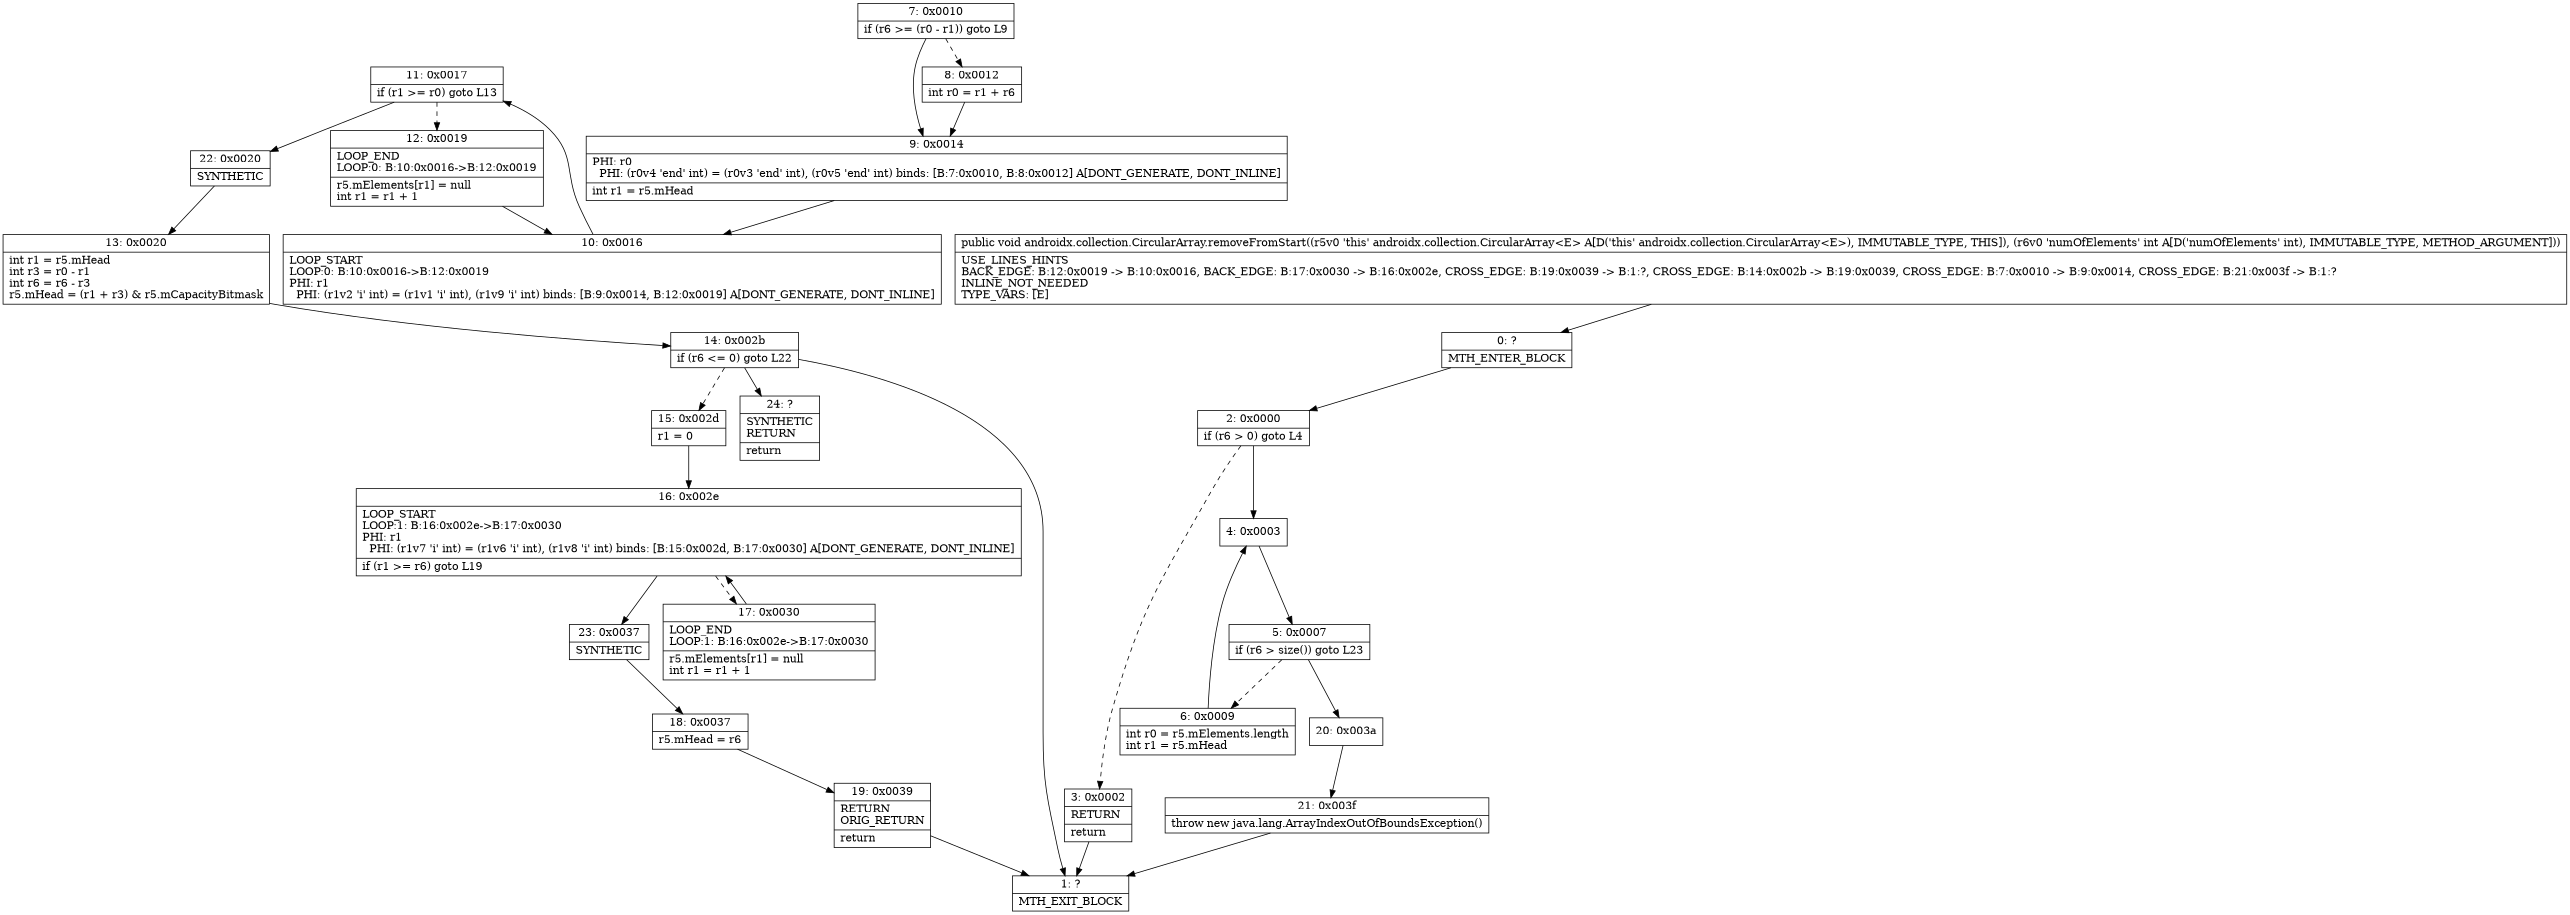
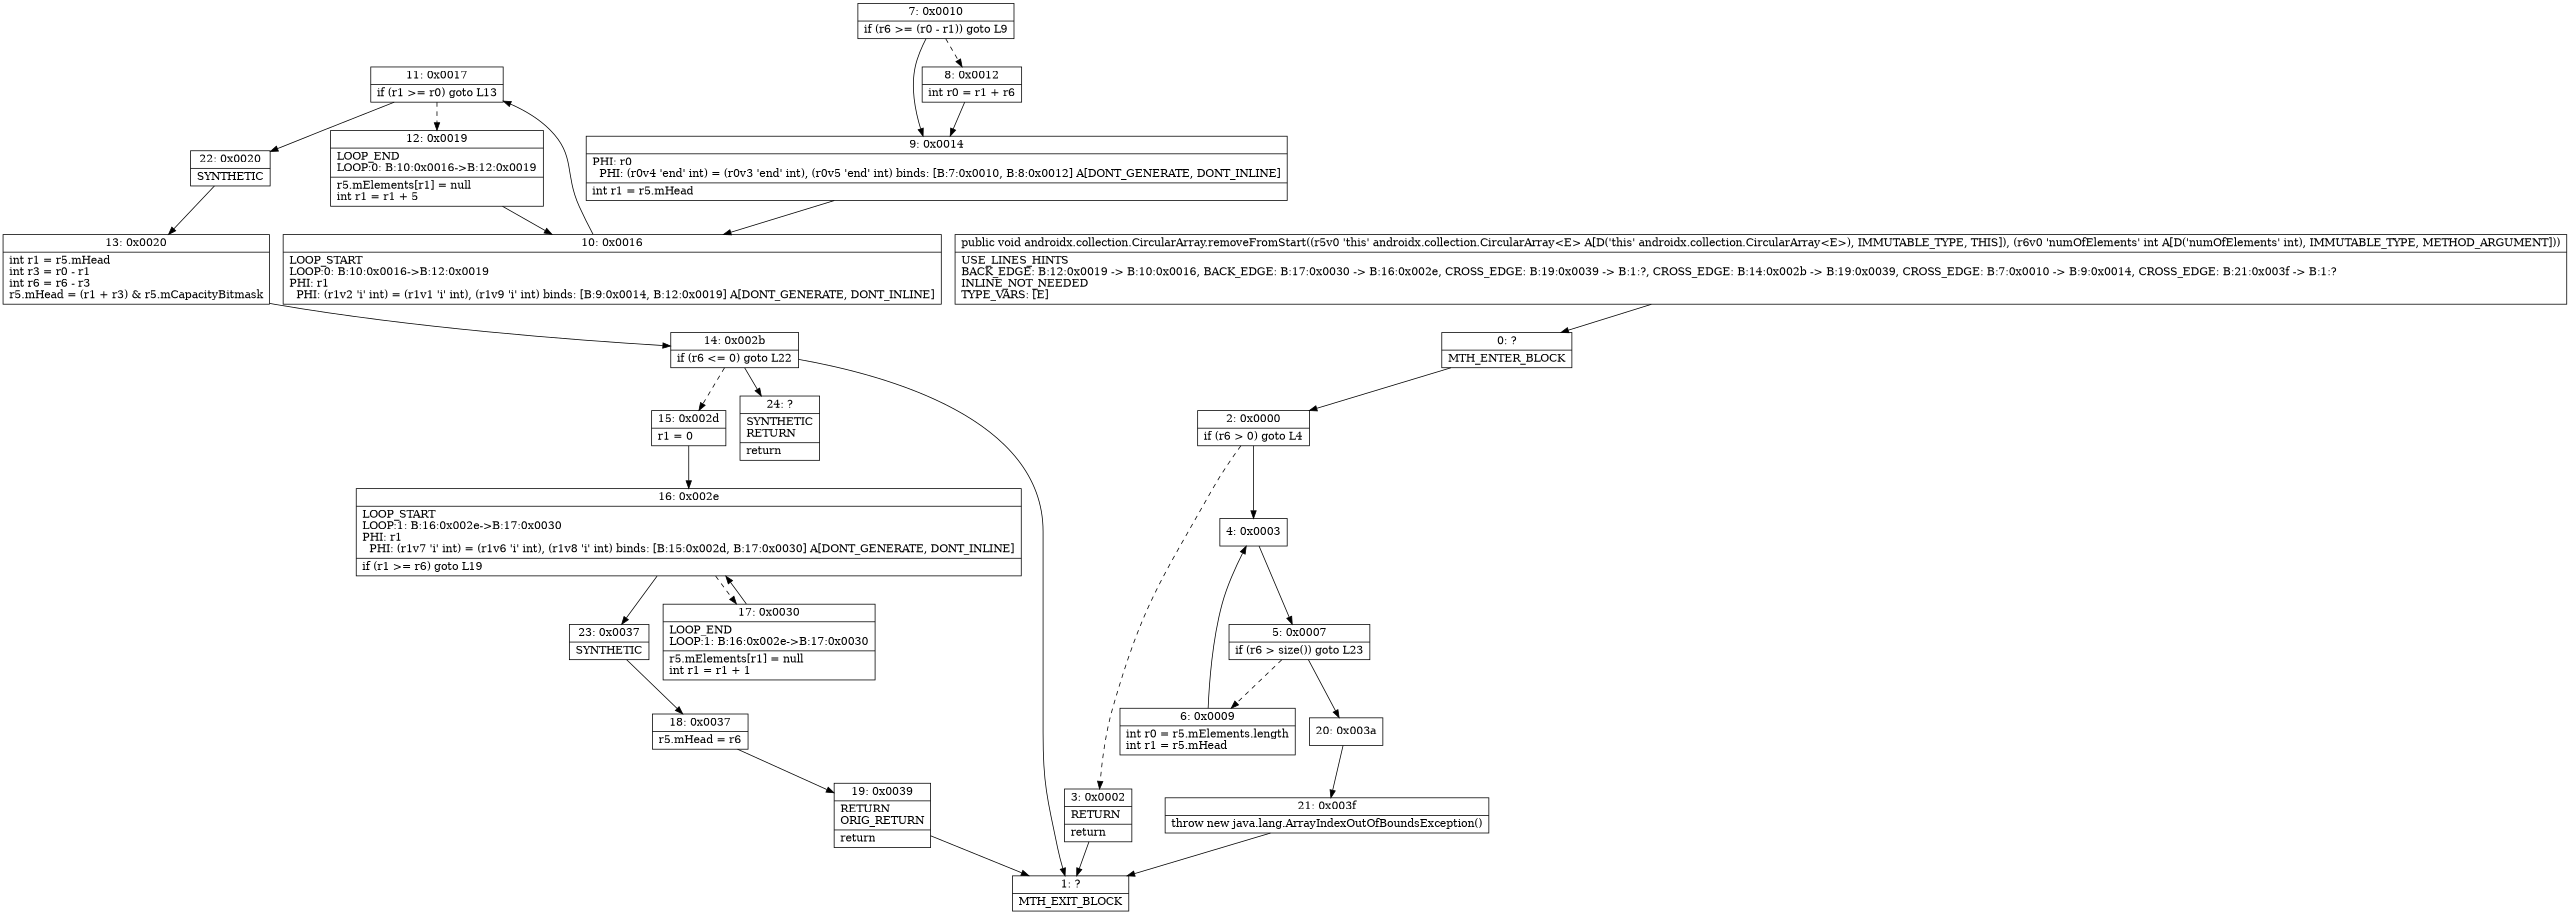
node "12: 0x0019": text "int r1 = r1 + 1" -> "int r1 = r1 + 5"
